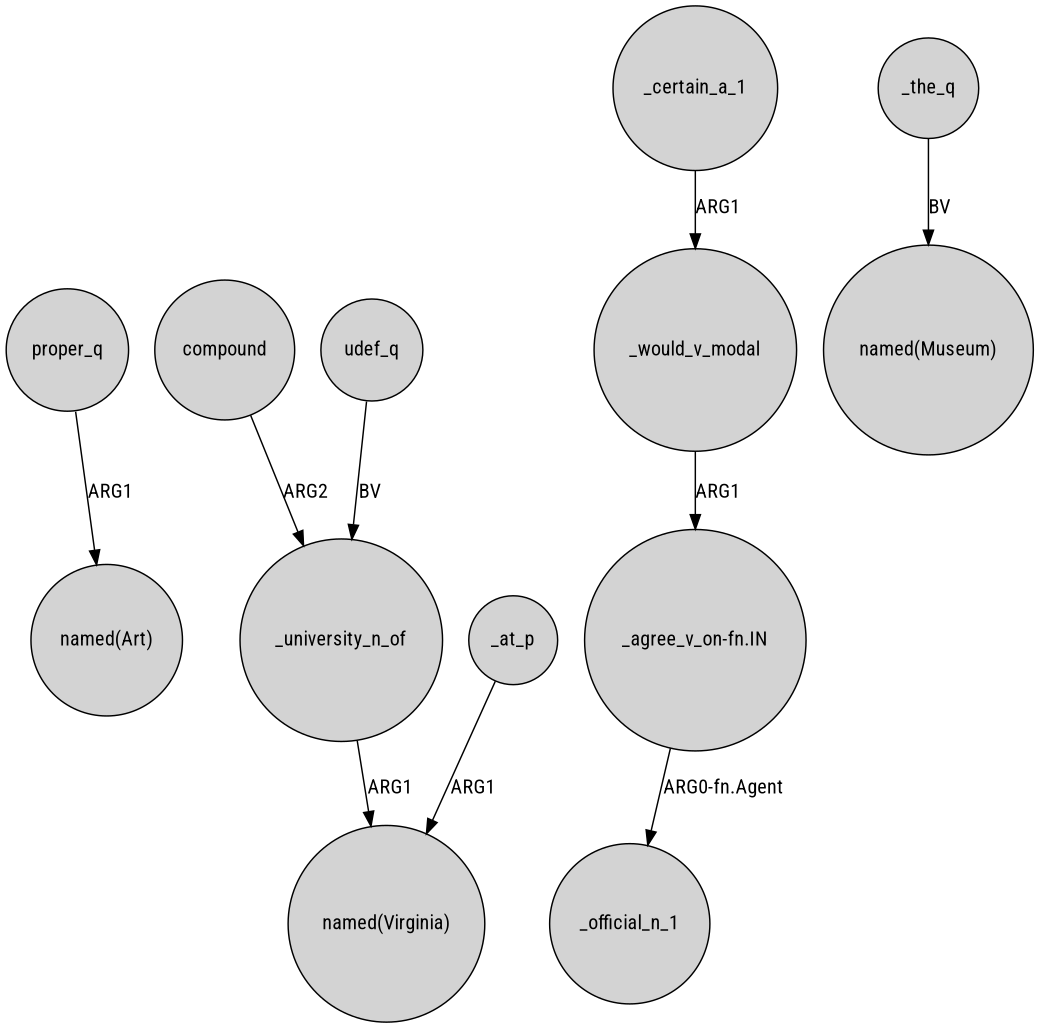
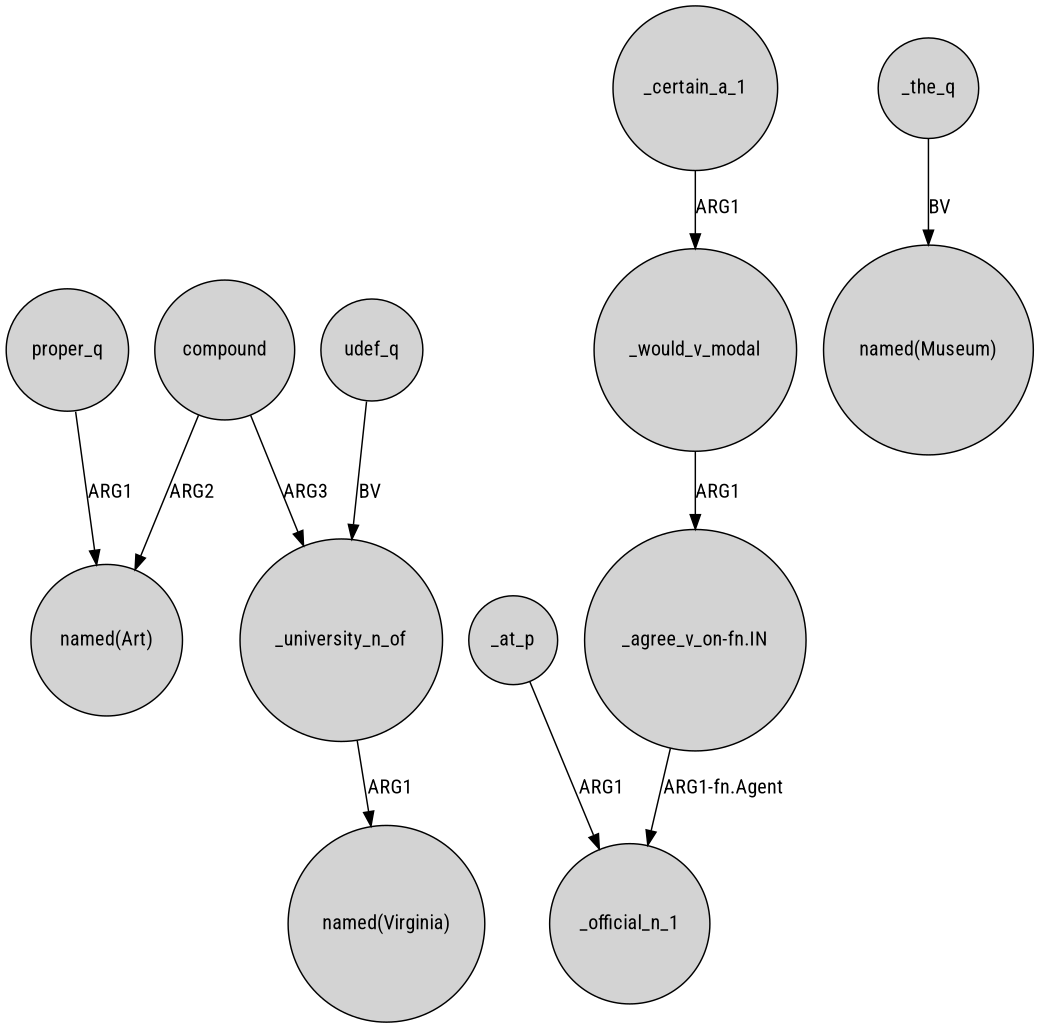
edge "compound" -> "named(Art)": added, label "ARG2"
edge "compound" -> "_university_n_of": label "ARG2" -> "ARG3"
edge "_at_p" -> "named(Virginia)": now "_at_p" -> "_official_n_1"
edge "_agree_v_on-fn.IN" -> "_official_n_1": label "ARG0-fn.Agent" -> "ARG1-fn.Agent"
